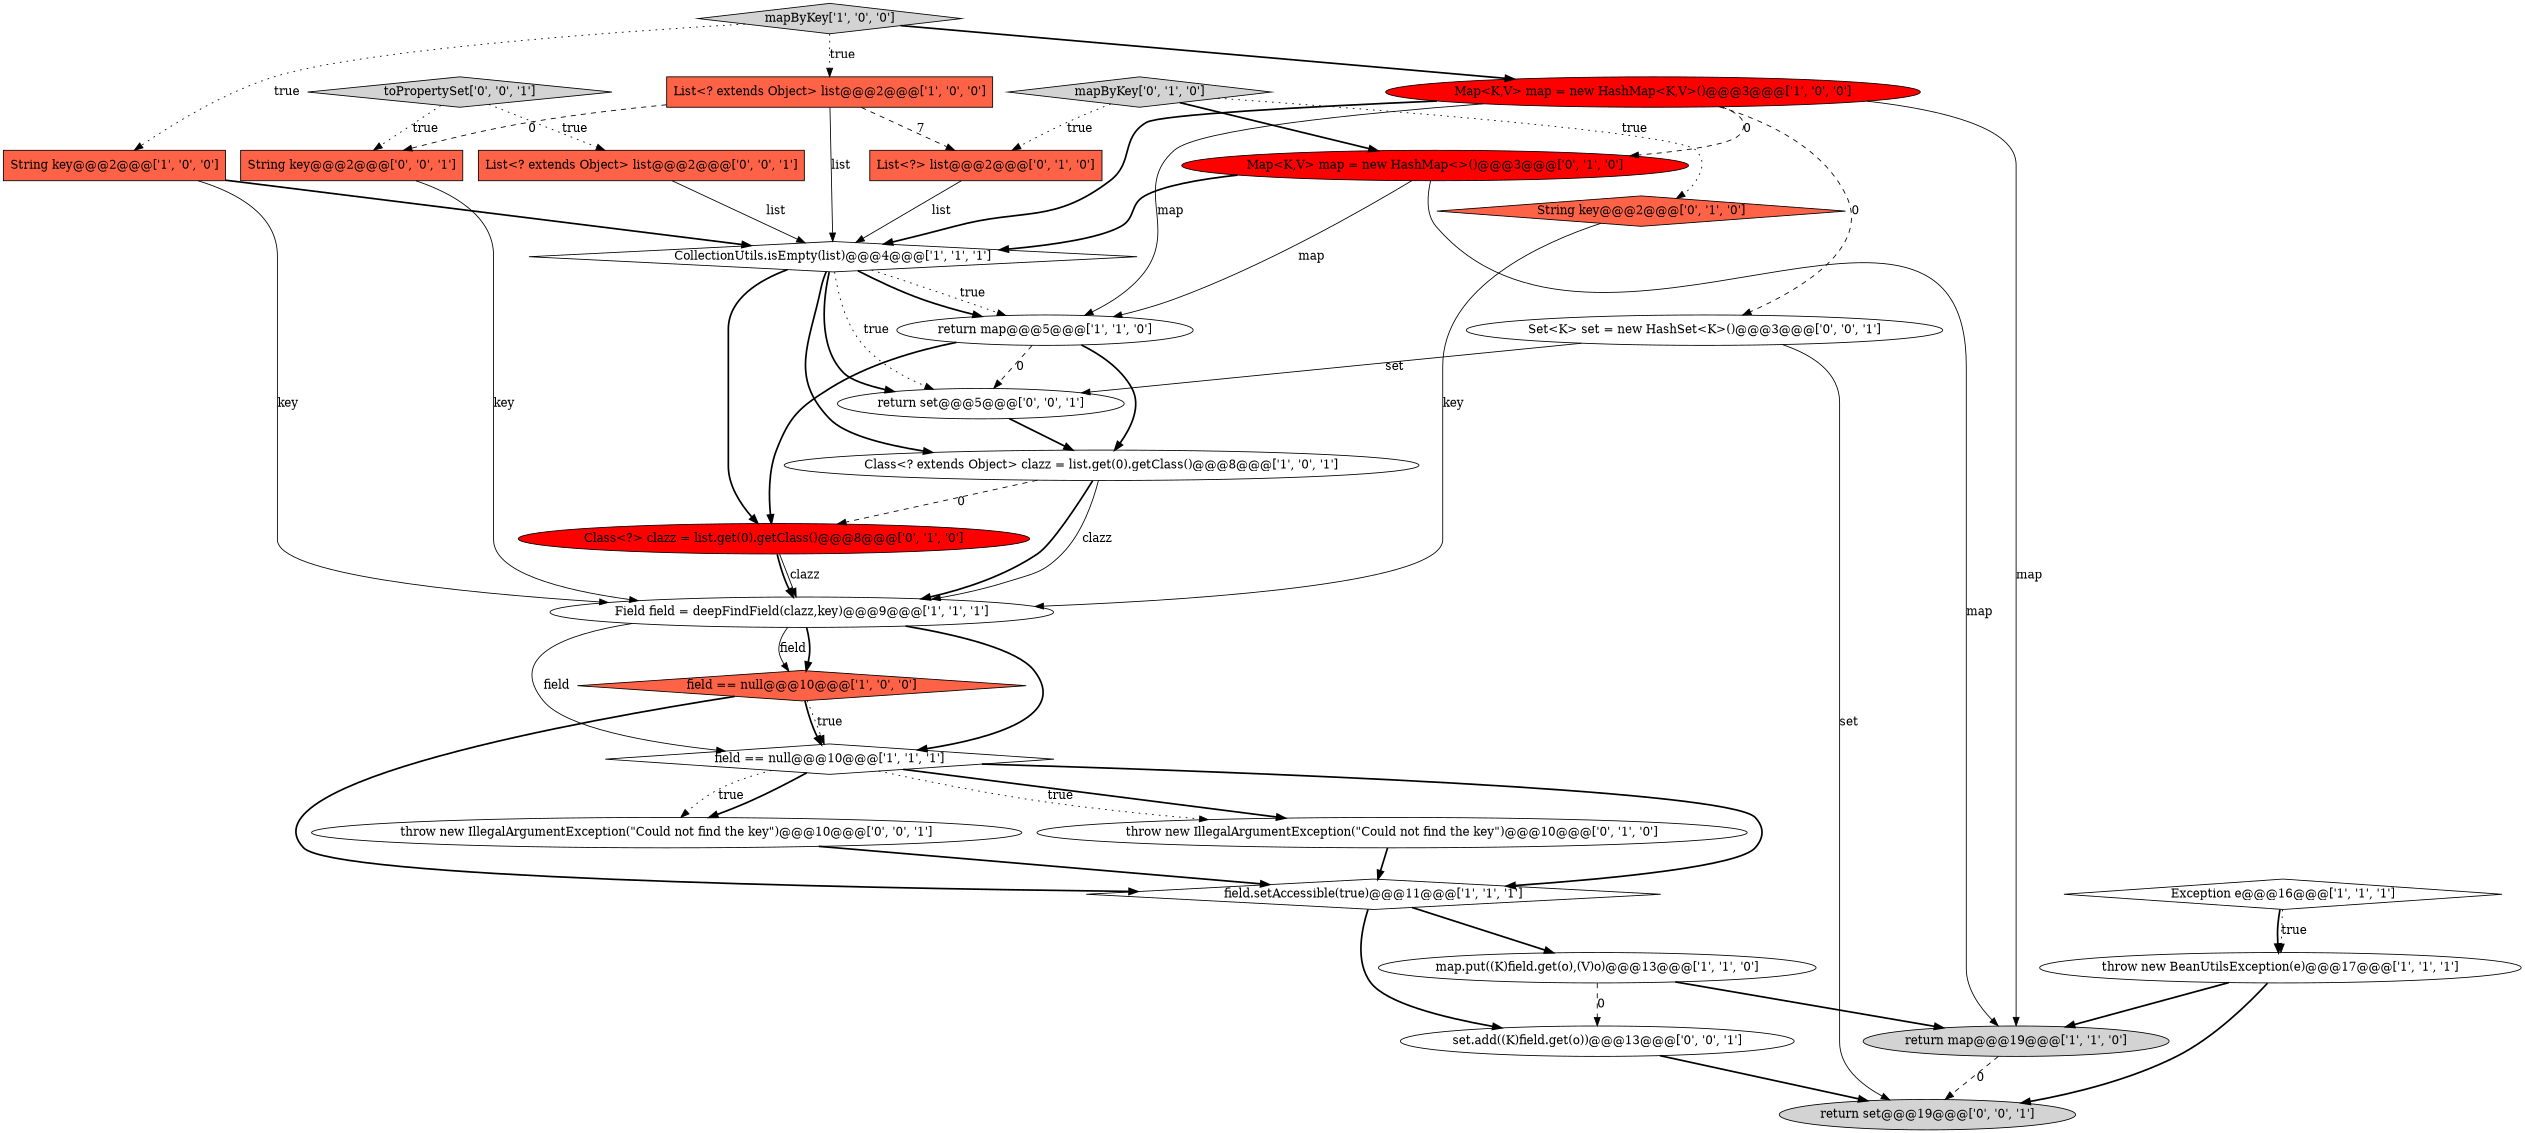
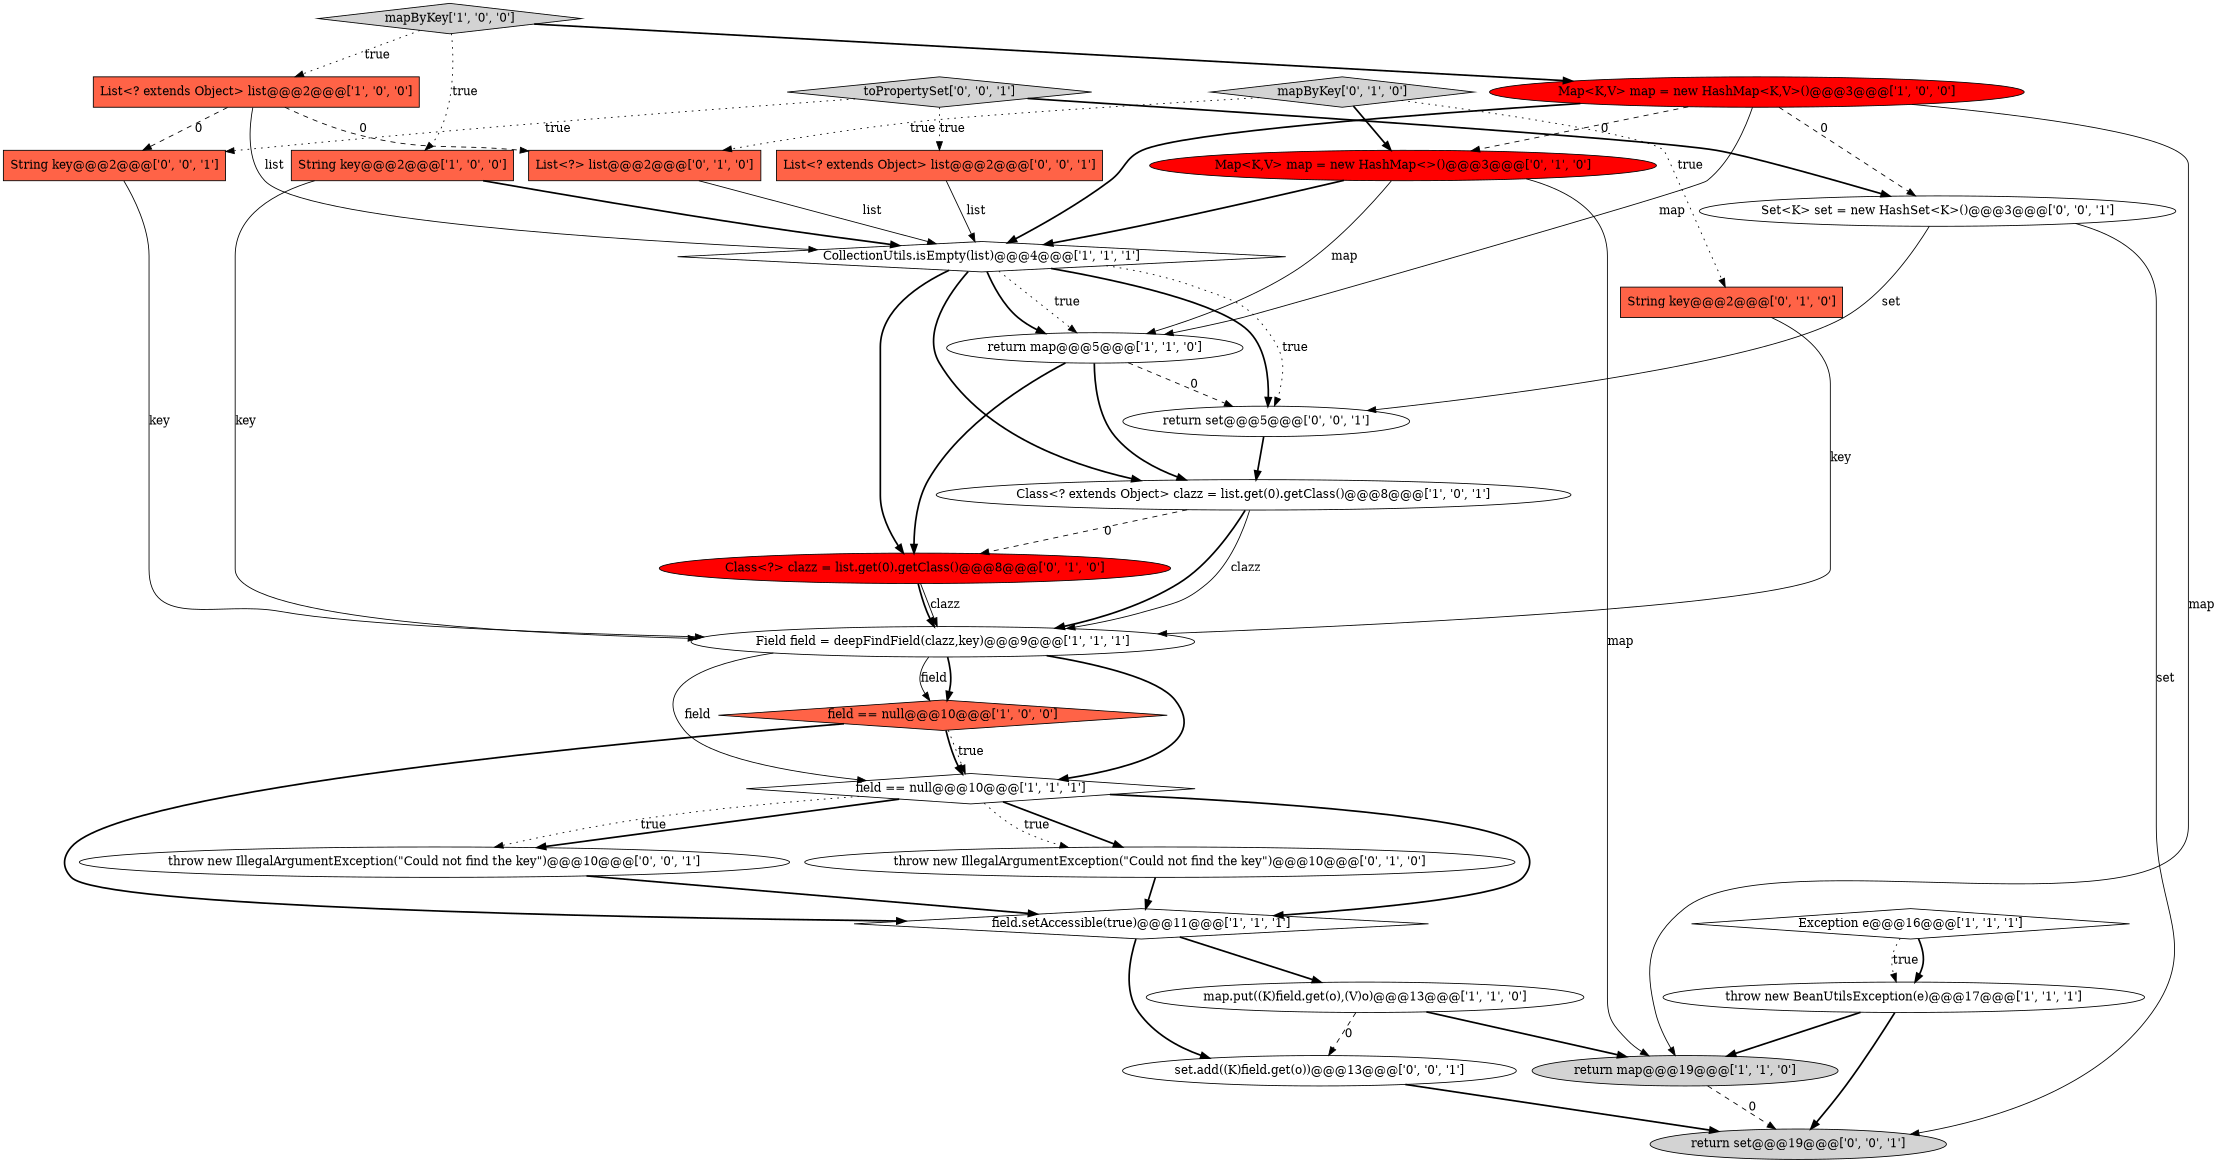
edge "toPropertySet['0', '0', '1']" -> "Set<K> set = new HashSet<K>()@@@3@@@['0', '0', '1']": added
edge "List<? extends Object> list@@@2@@@['1', '0', '0']" -> "List<?> list@@@2@@@['0', '1', '0']": label "7" -> "0"
node "String key@@@2@@@['0', '1', '0']": shape diamond -> box
